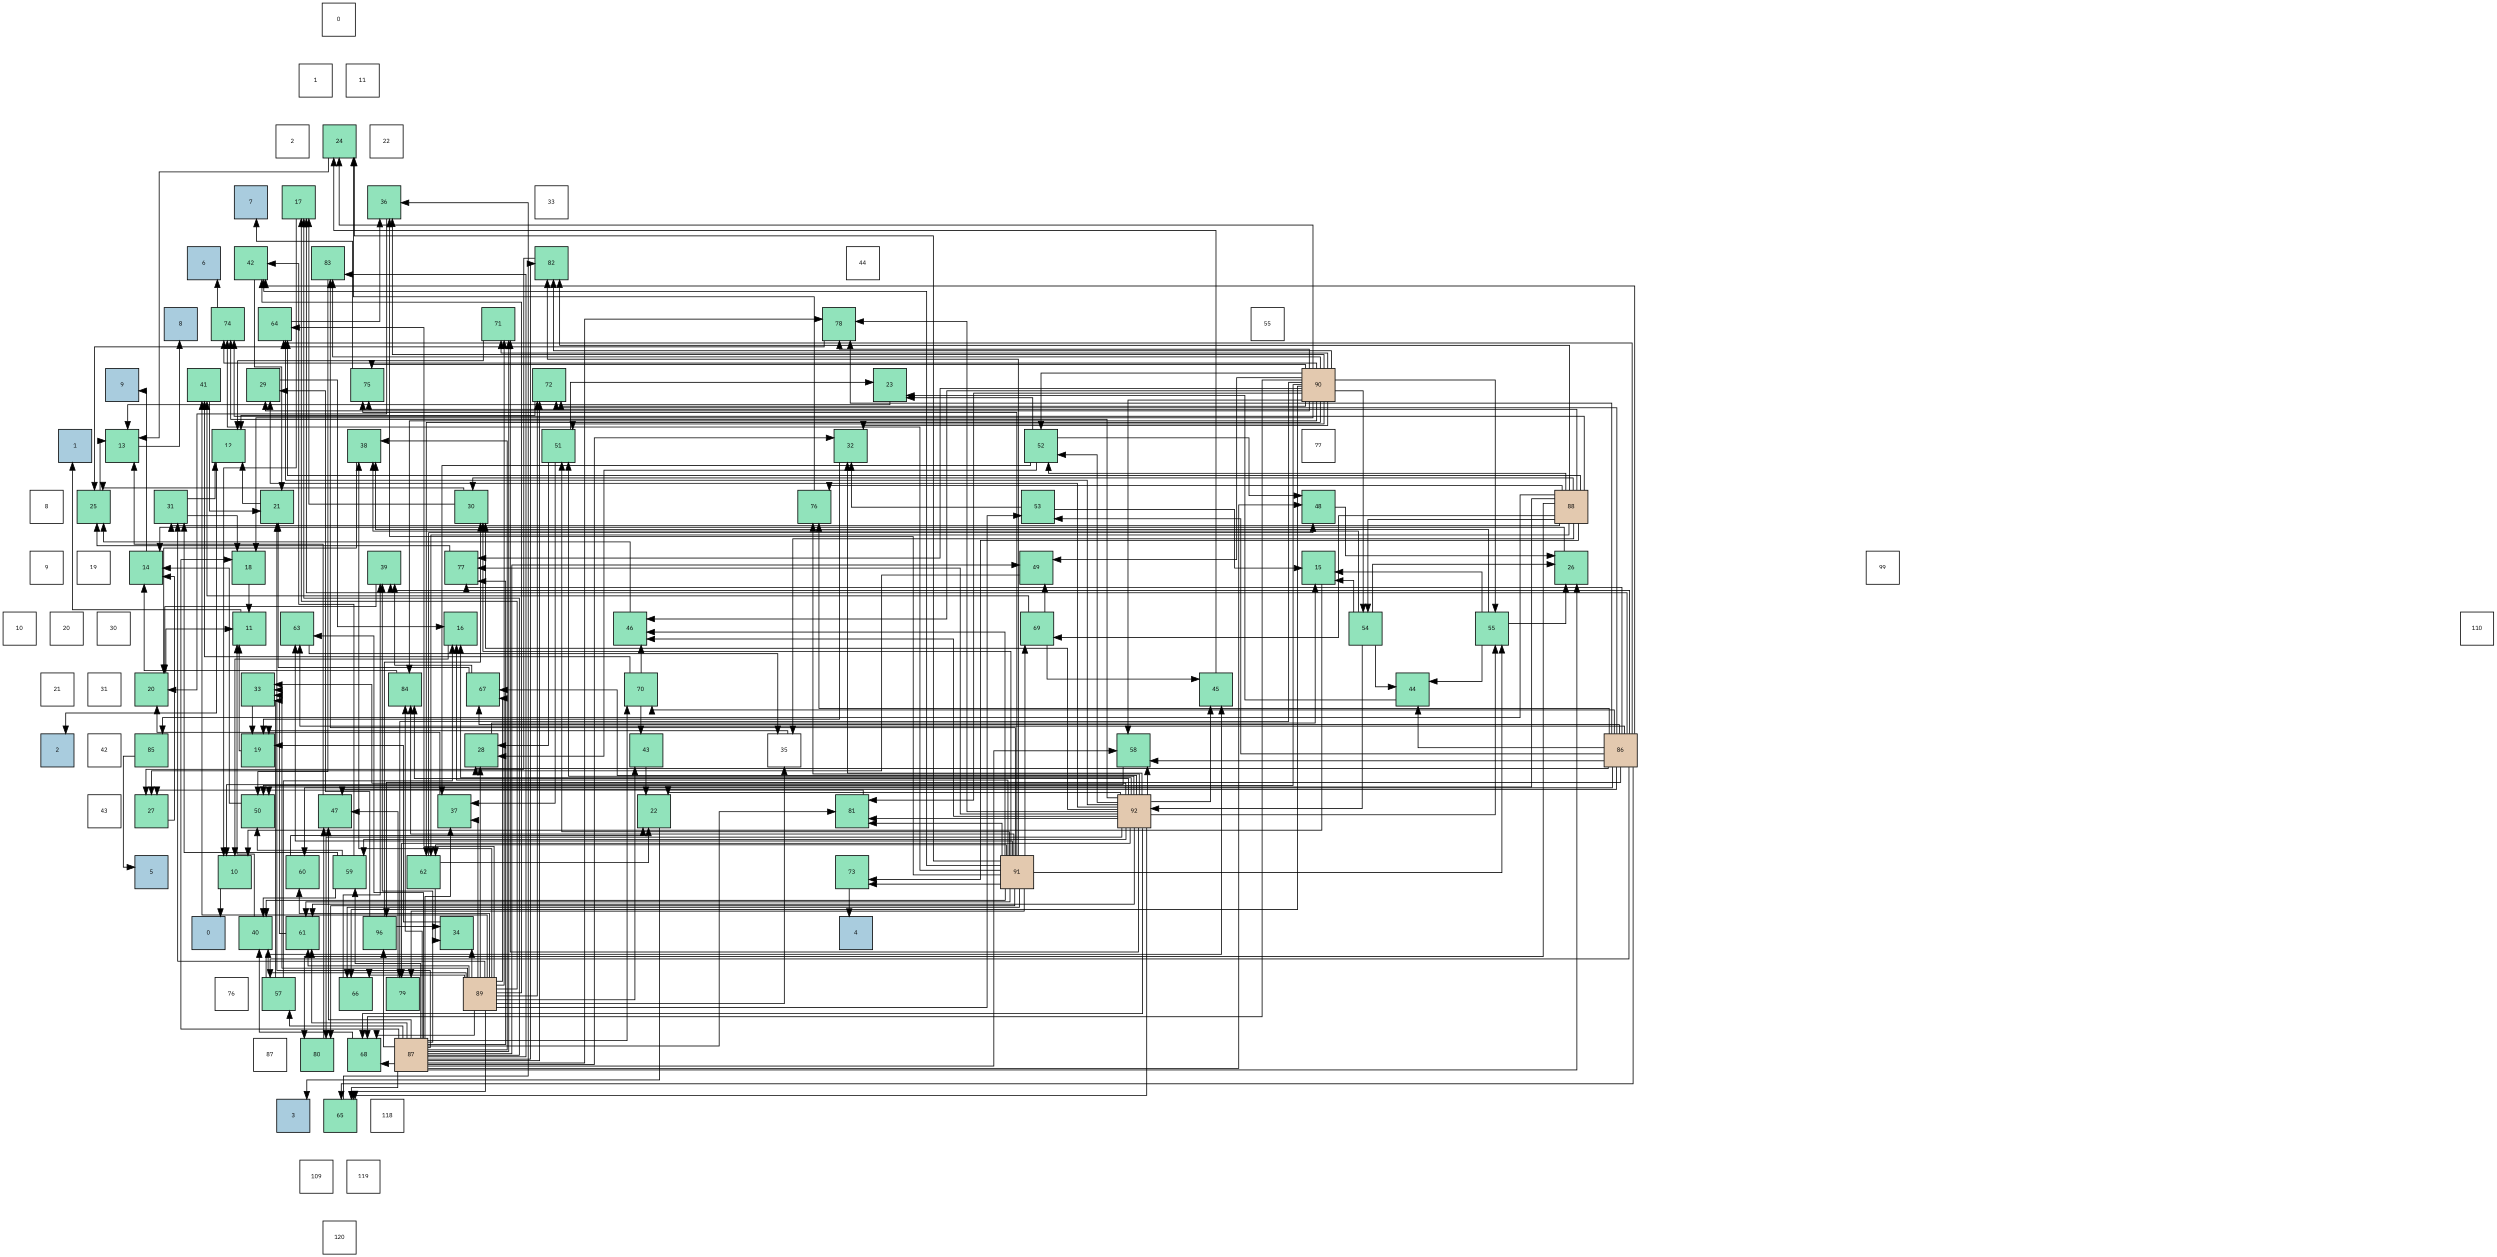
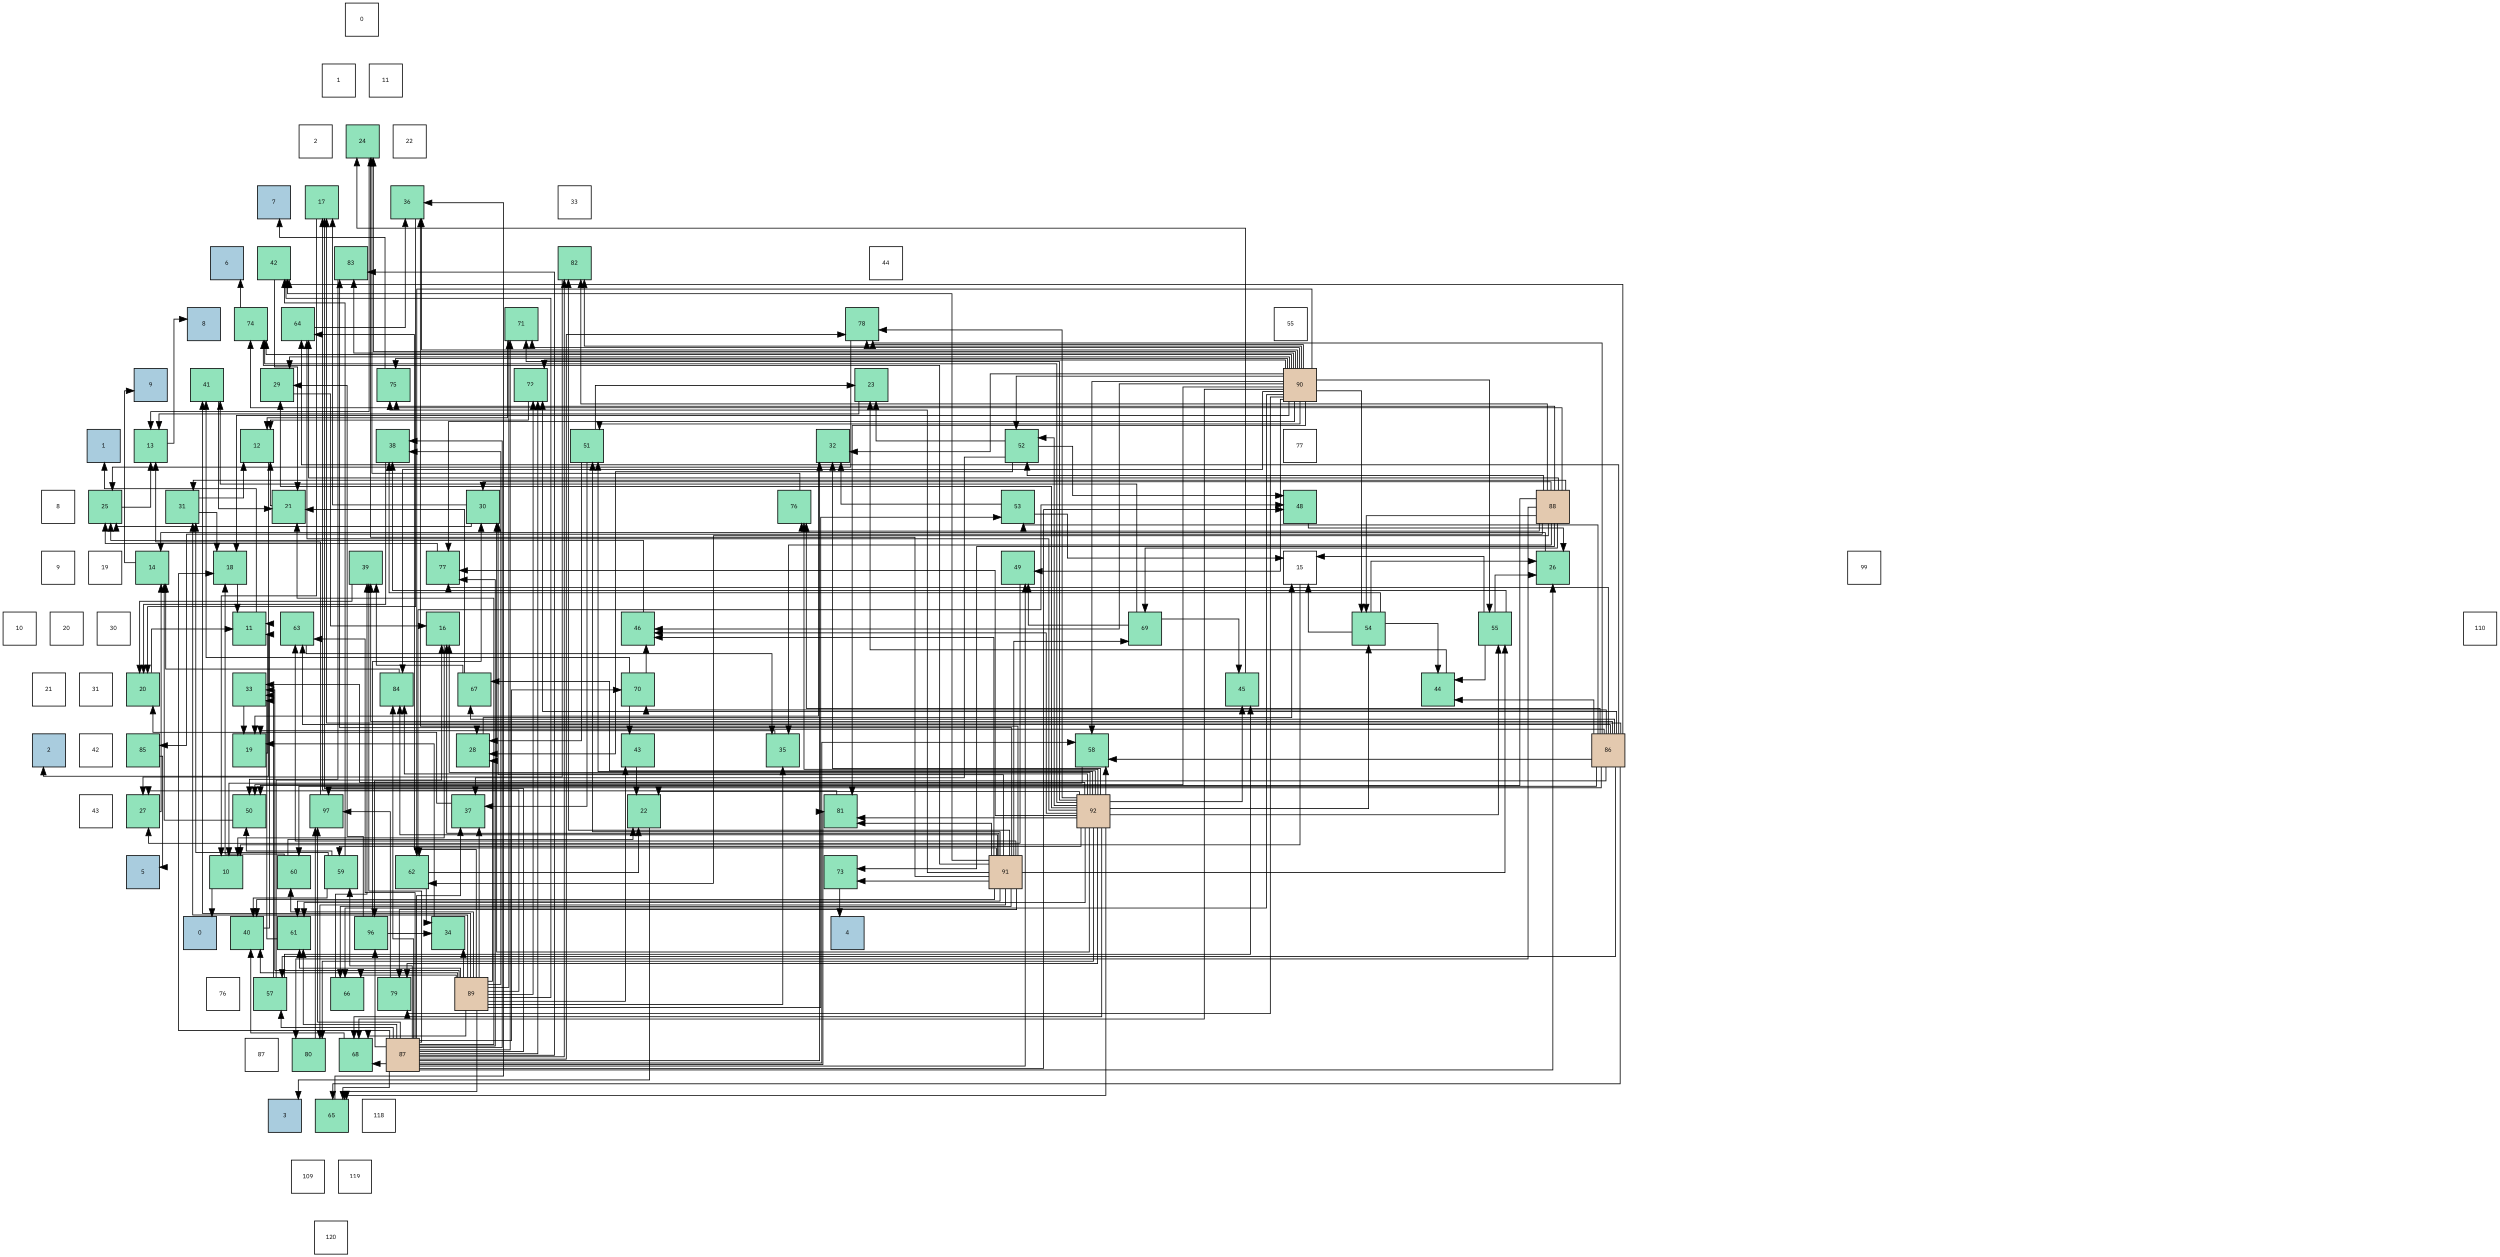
node "15": fillcolor #91e3bb -> #ffffff
node "35": fillcolor #ffffff -> #91e3bb
edge "60" -> "18": added
edge "54" -> "92": reversed
node "47": label "47" -> "97"
edge "89" -> "67": removed
